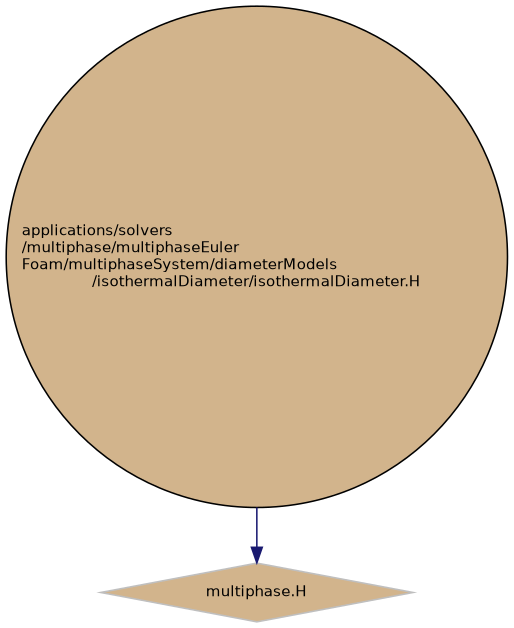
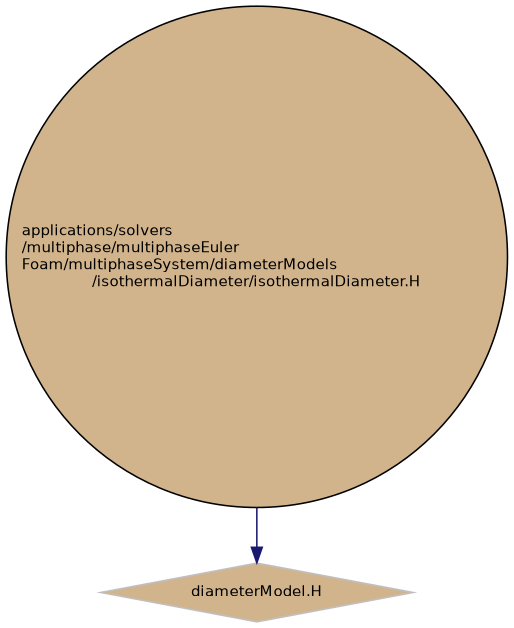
node "multiphase.H": label "multiphase.H" -> "diameterModel.H"
